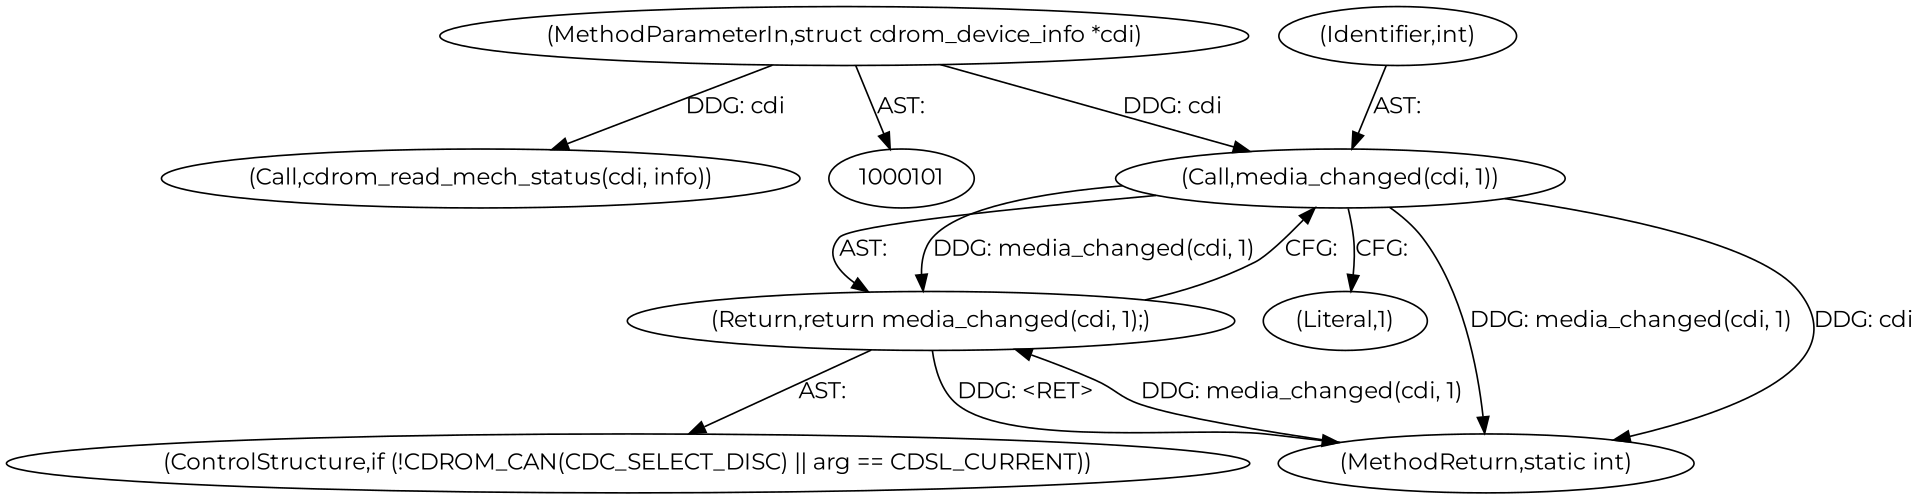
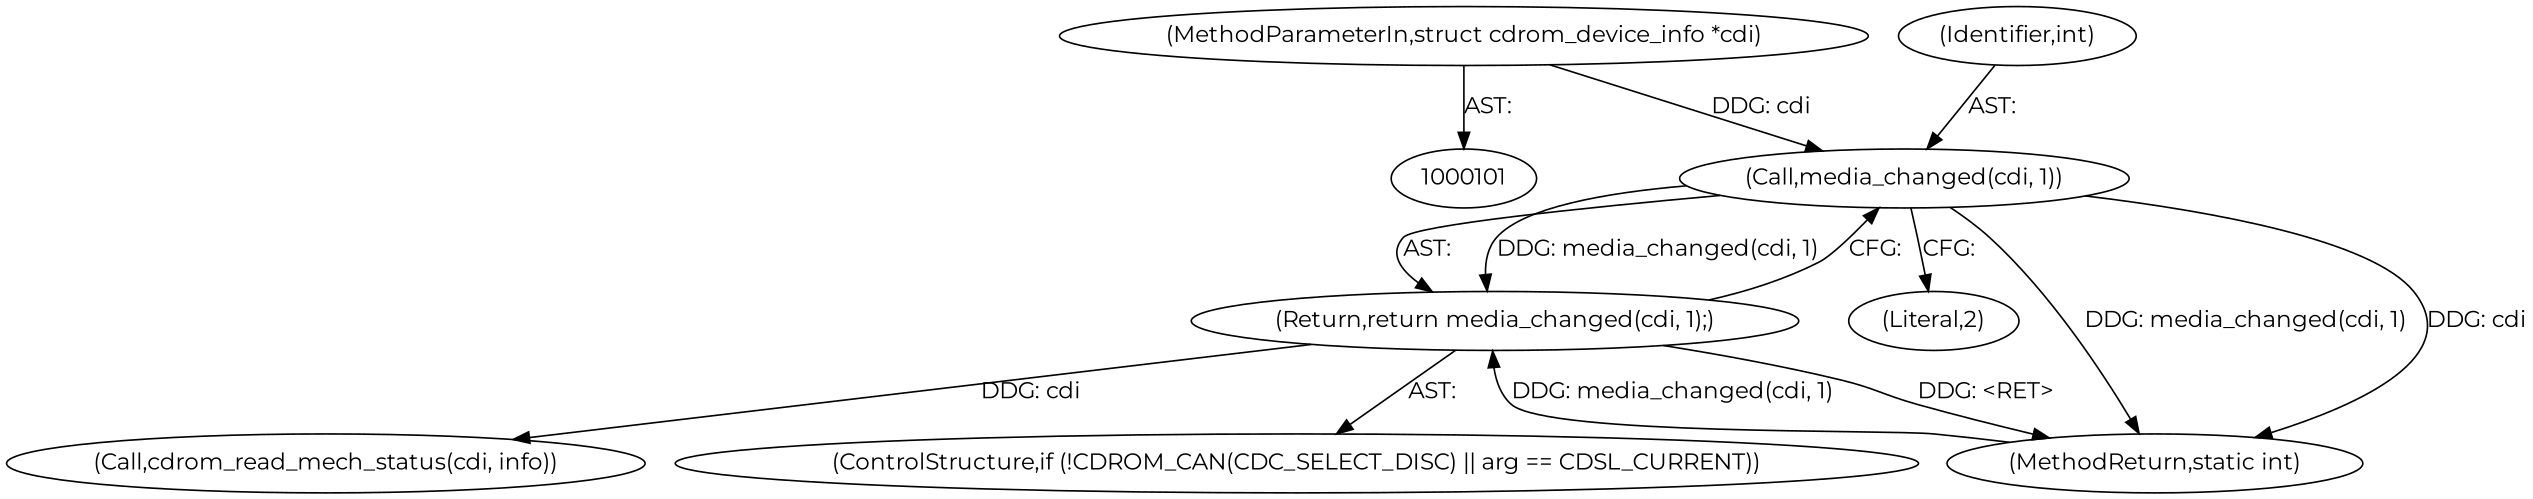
edge "(MethodParameterIn,struct cdrom_device_info *cdi)" -> "(Call,cdrom_read_mech_status(cdi, info))": now "(Return,return media_changed(cdi, 1);)" -> "(Call,cdrom_read_mech_status(cdi, info))"
node "(Literal,1)": label "(Literal,1)" -> "(Literal,2)"
